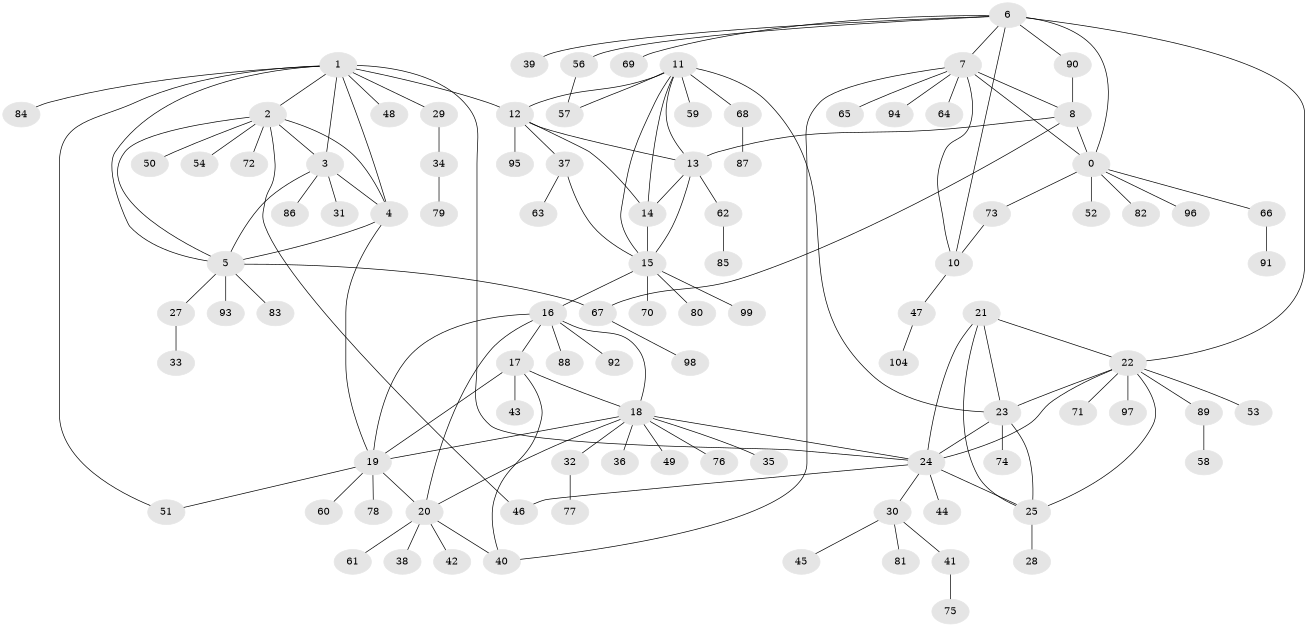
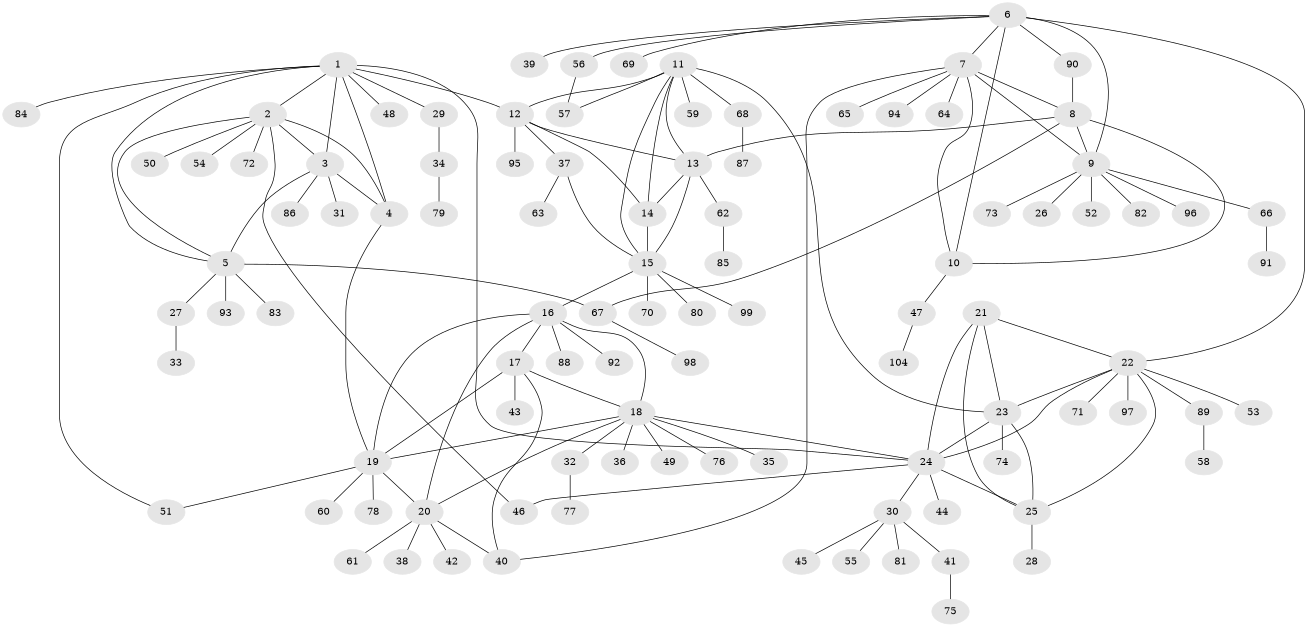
node "0": label "0" -> "9"
node "26": added
edge "73" -- "10": now "8" -- "10"
edge "4" -- "5": removed
node "55": added
